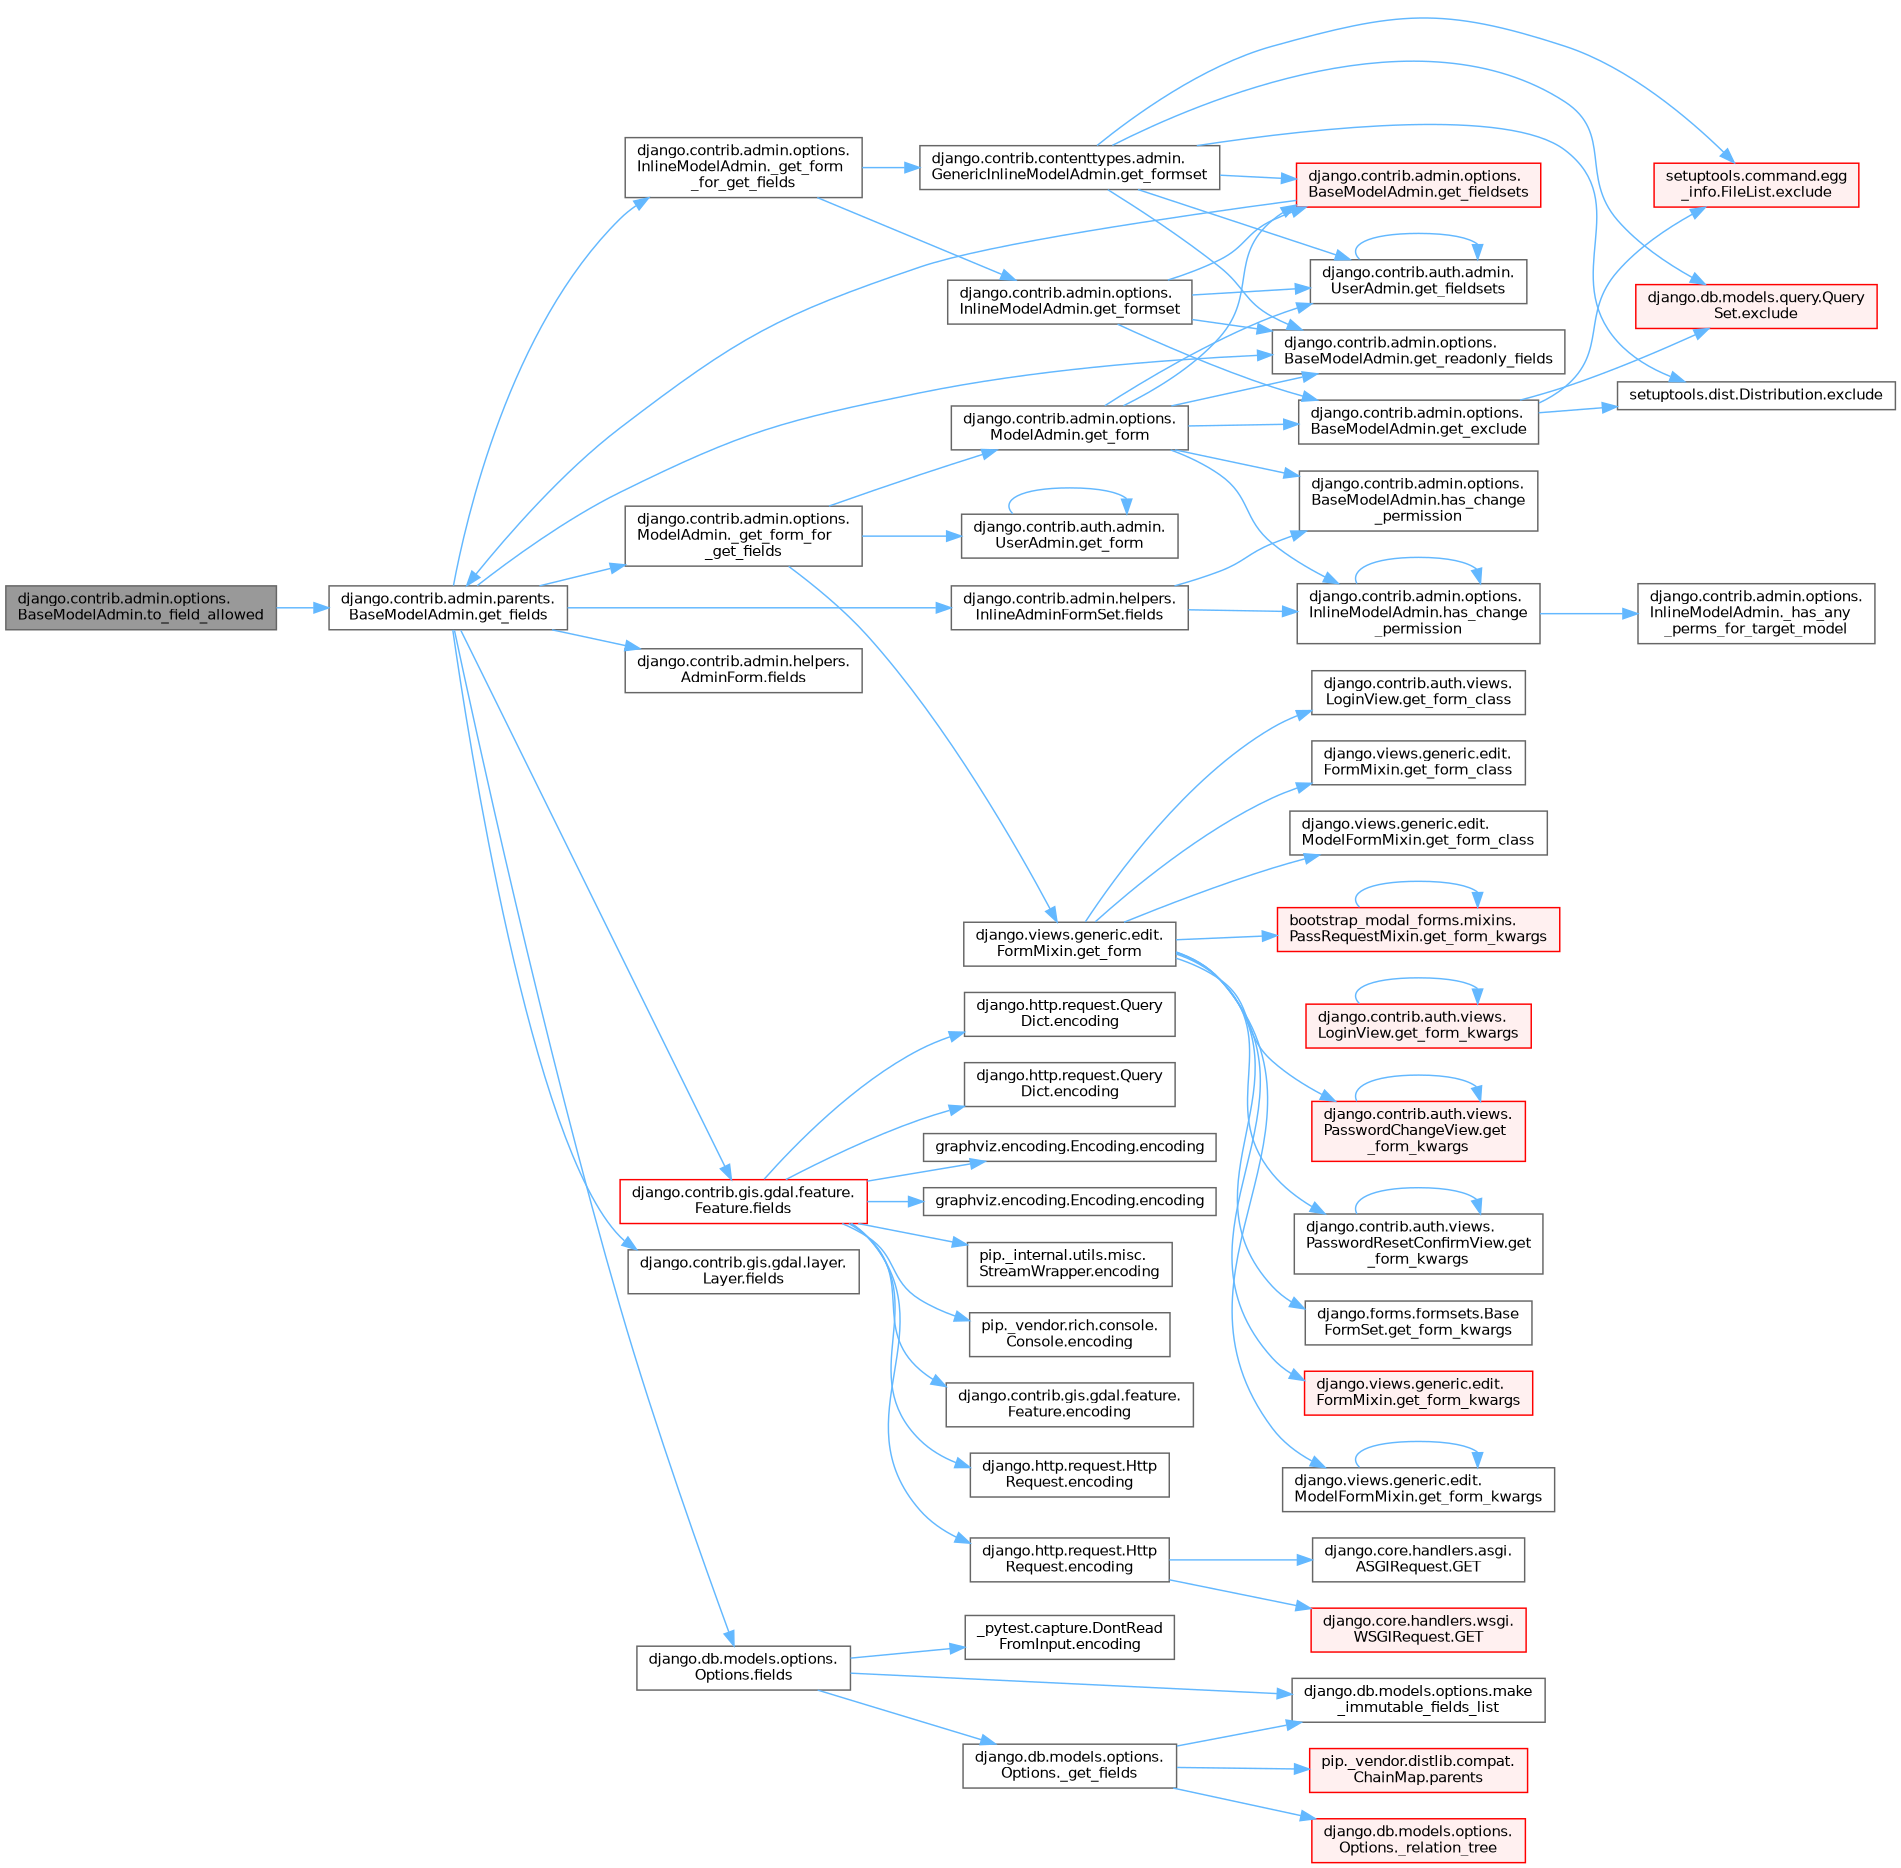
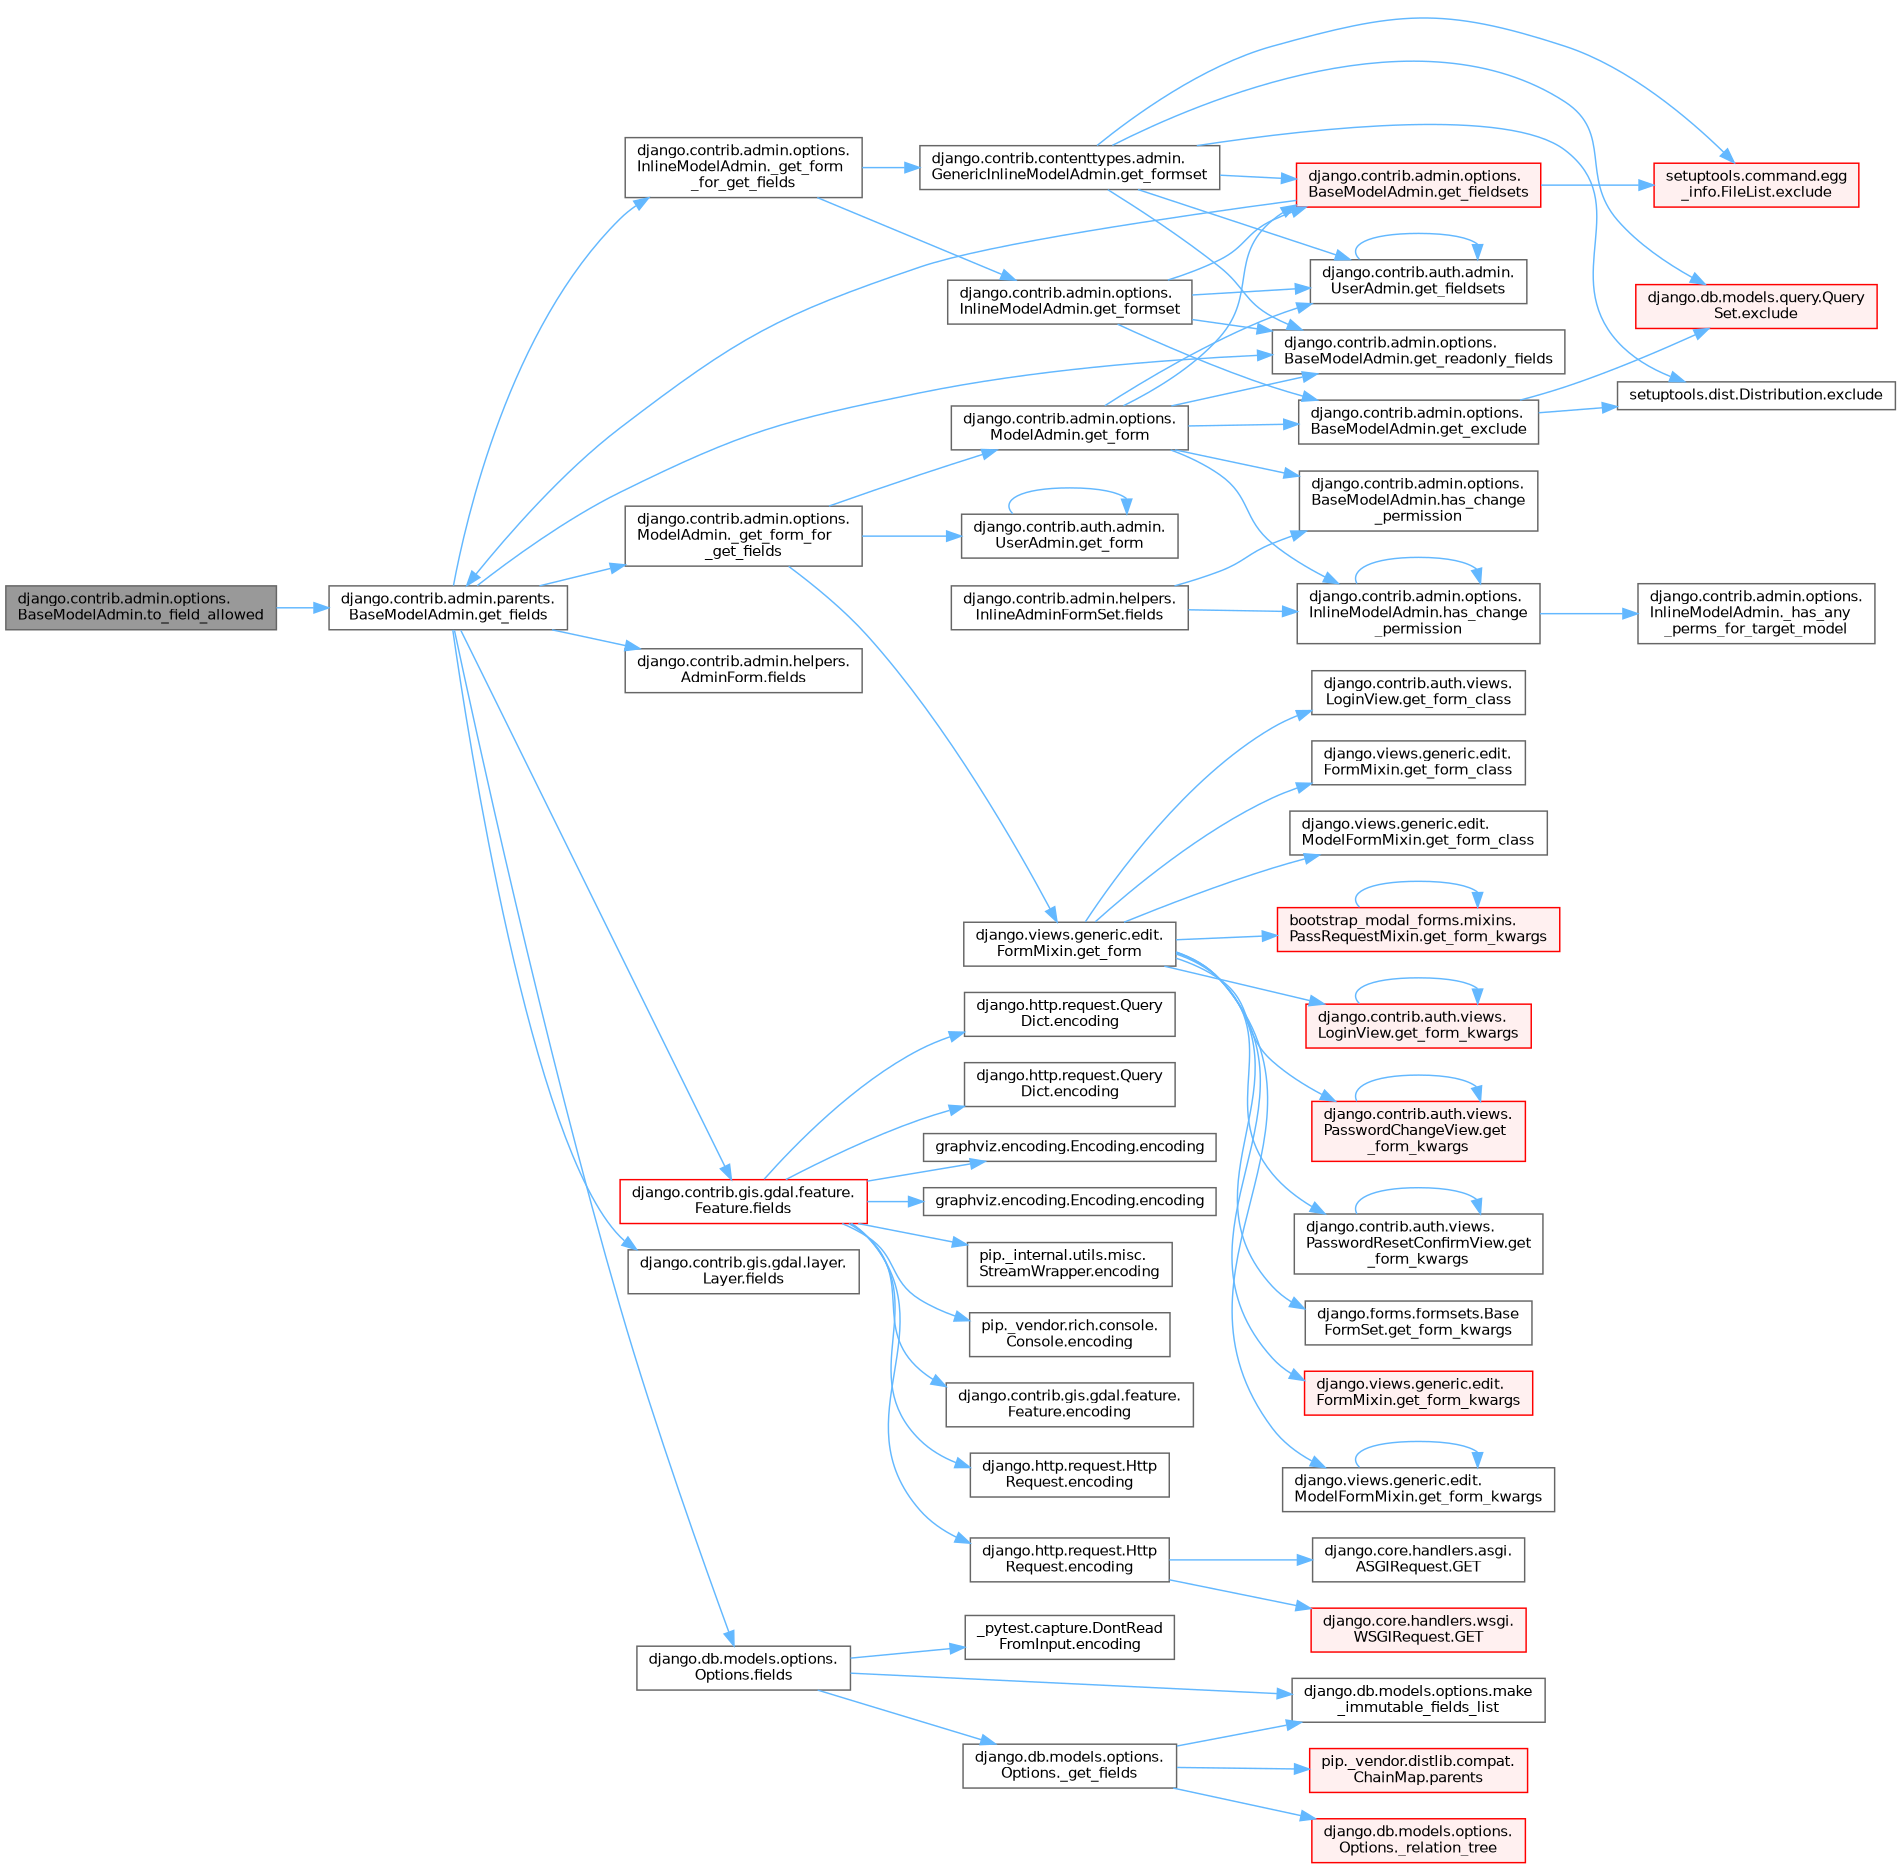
edge "django.contrib.admin.options. BaseModelAdmin.get_exclude" -> "setuptools.command.egg _info.FileList.exclude": now "django.contrib.admin.options. BaseModelAdmin.get_fieldsets" -> "setuptools.command.egg _info.FileList.exclude"
edge "django.contrib.admin.parents. BaseModelAdmin.get_fields" -> "django.contrib.admin.helpers. InlineAdminFormSet.fields": removed
edge "django.views.generic.edit. FormMixin.get_form" -> "django.contrib.auth.views. LoginView.get_form_kwargs": added
